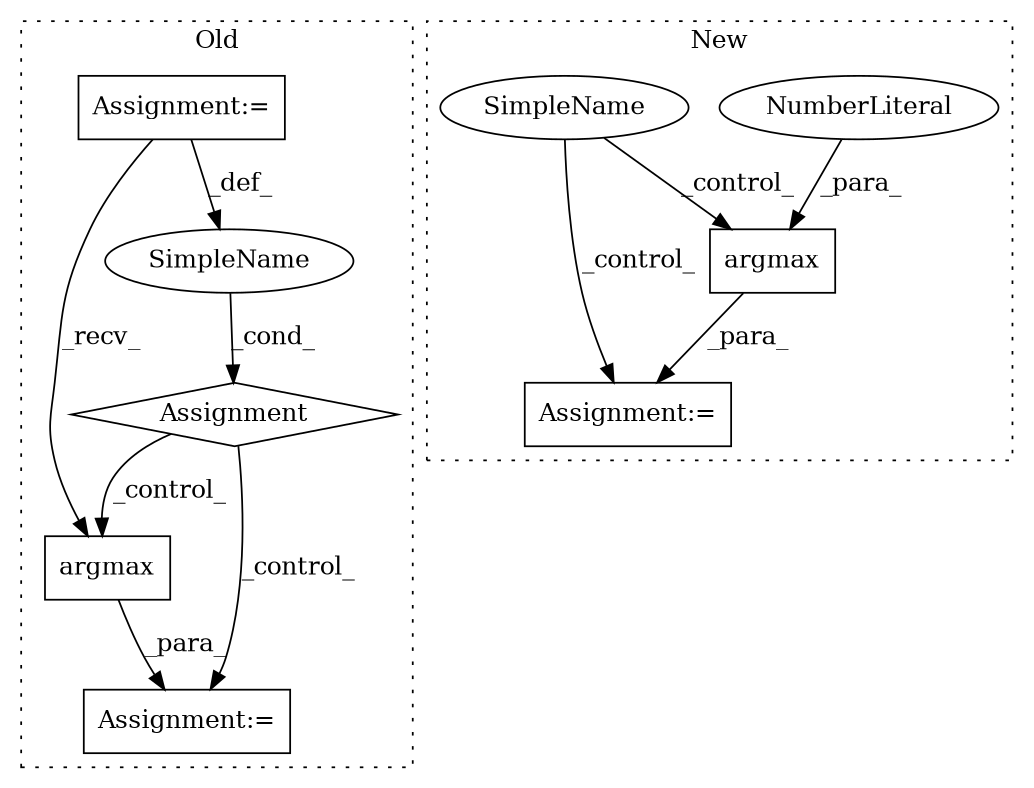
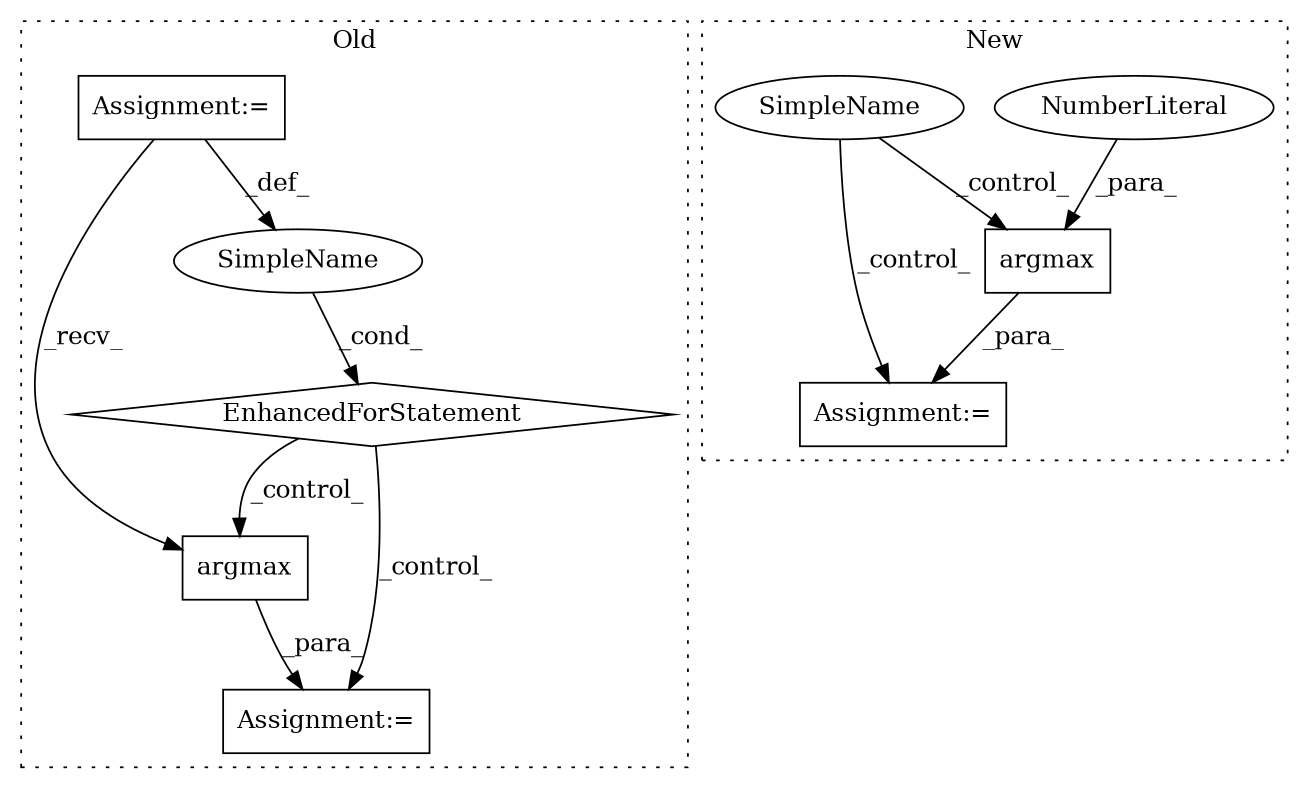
node "Assignment": label "Assignment" -> "EnhancedForStatement"
